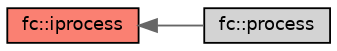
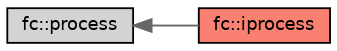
edge "fc::process" -> "fc::iprocess": reversed
